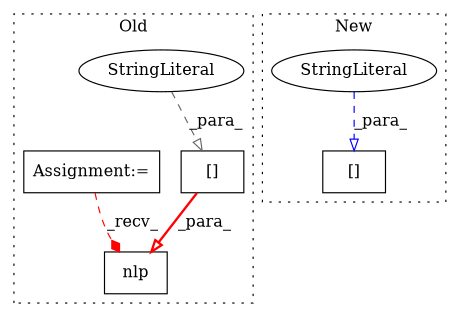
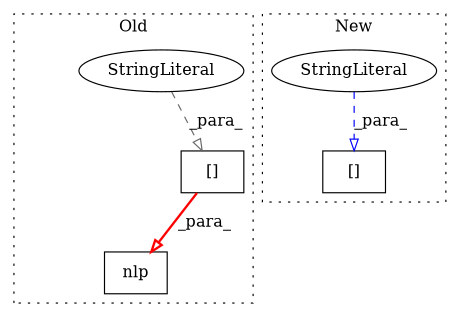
node "Assignment:=": removed
